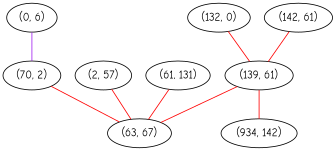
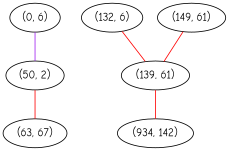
node "(132, 0)": label "(132, 0)" -> "(132, 6)"
node "(142, 61)": label "(142, 61)" -> "(149, 61)"
node "(70, 2)": label "(70, 2)" -> "(50, 2)"
node "(2, 57)": removed
node "(61, 131)": removed
edge "(139, 61)" -- "(63, 67)": removed
